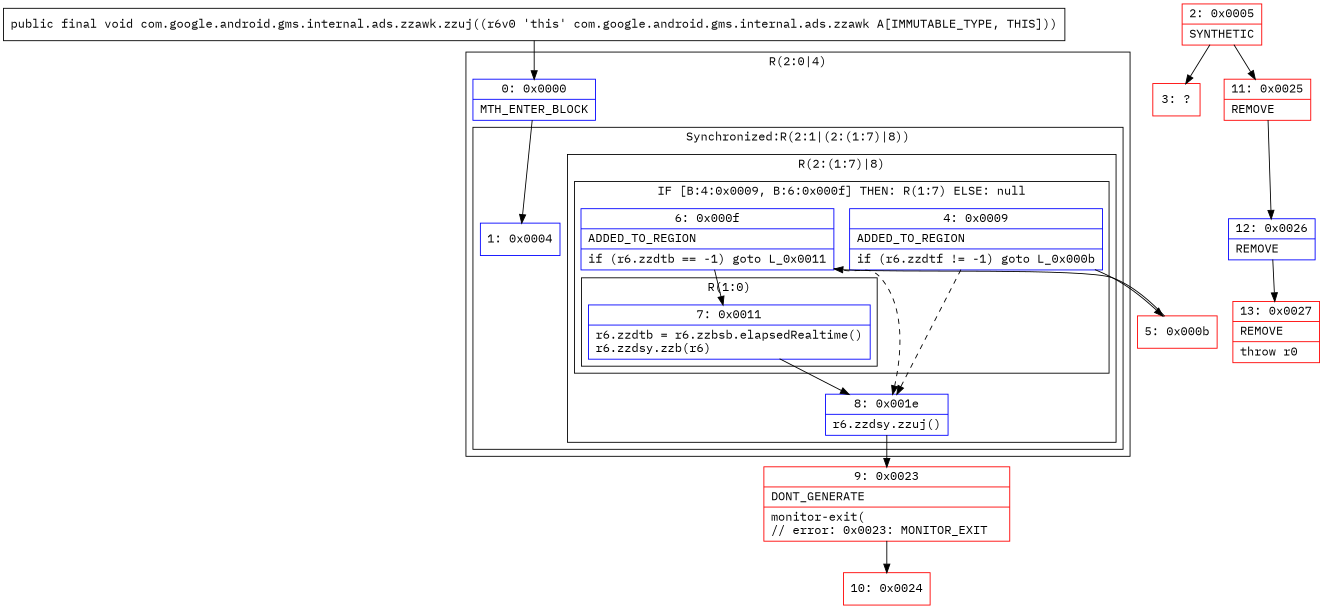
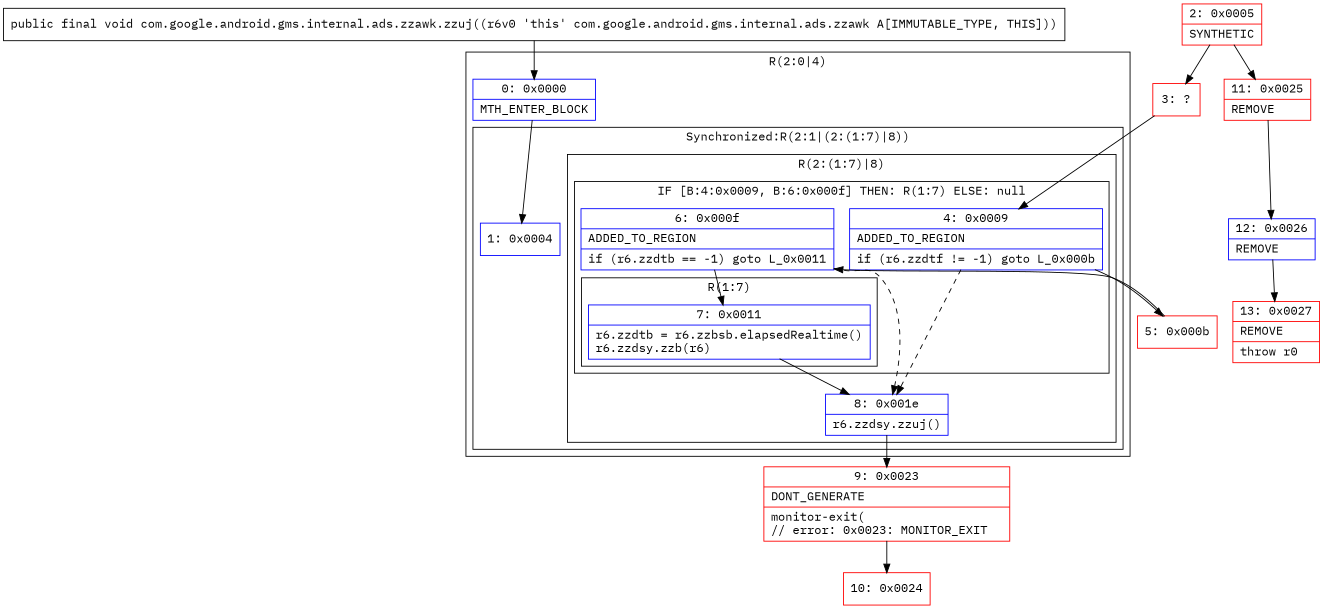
edge "3: ?" -> "4: 0x0009": added
cluster "R(1:0)": label "R(1:0)" -> "R(1:7)"
